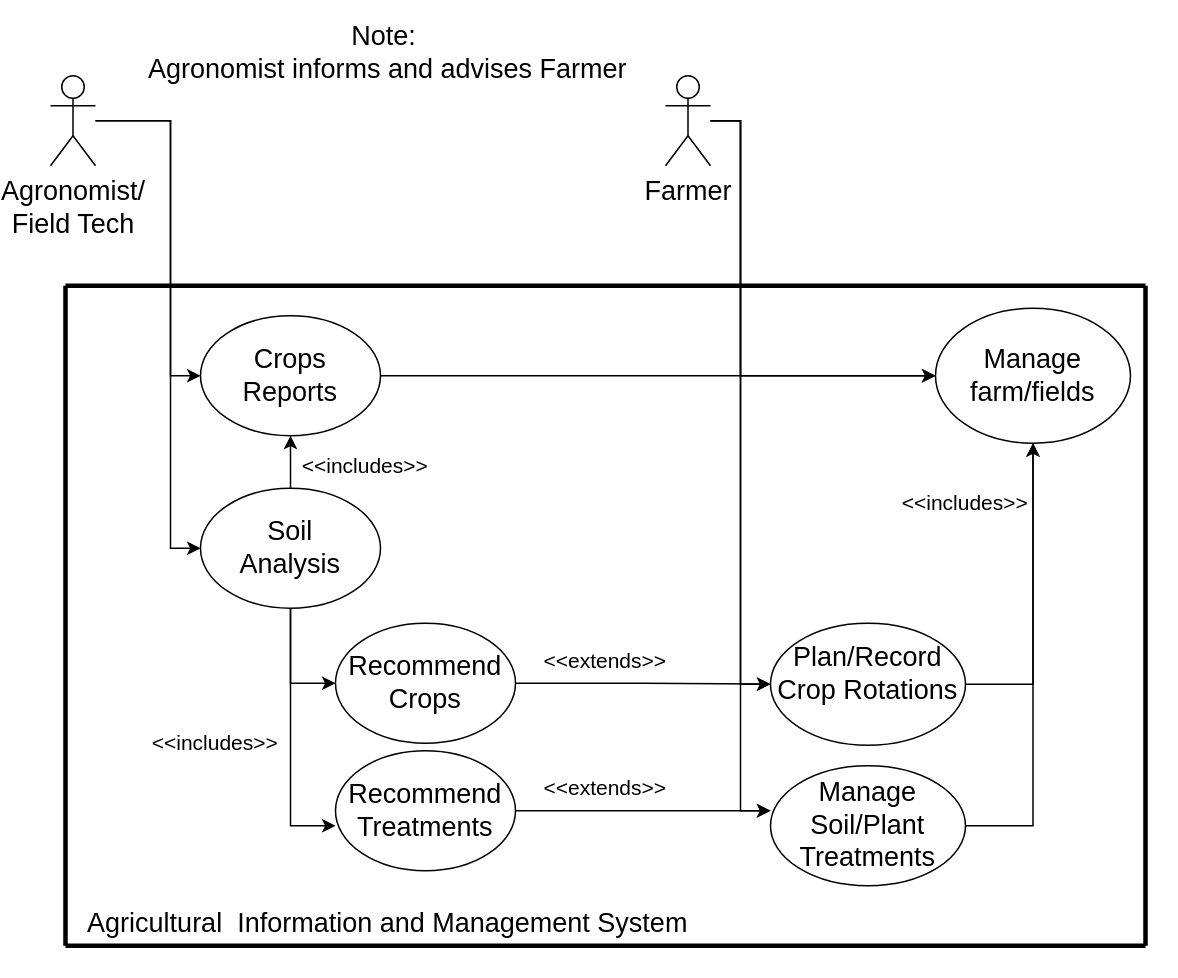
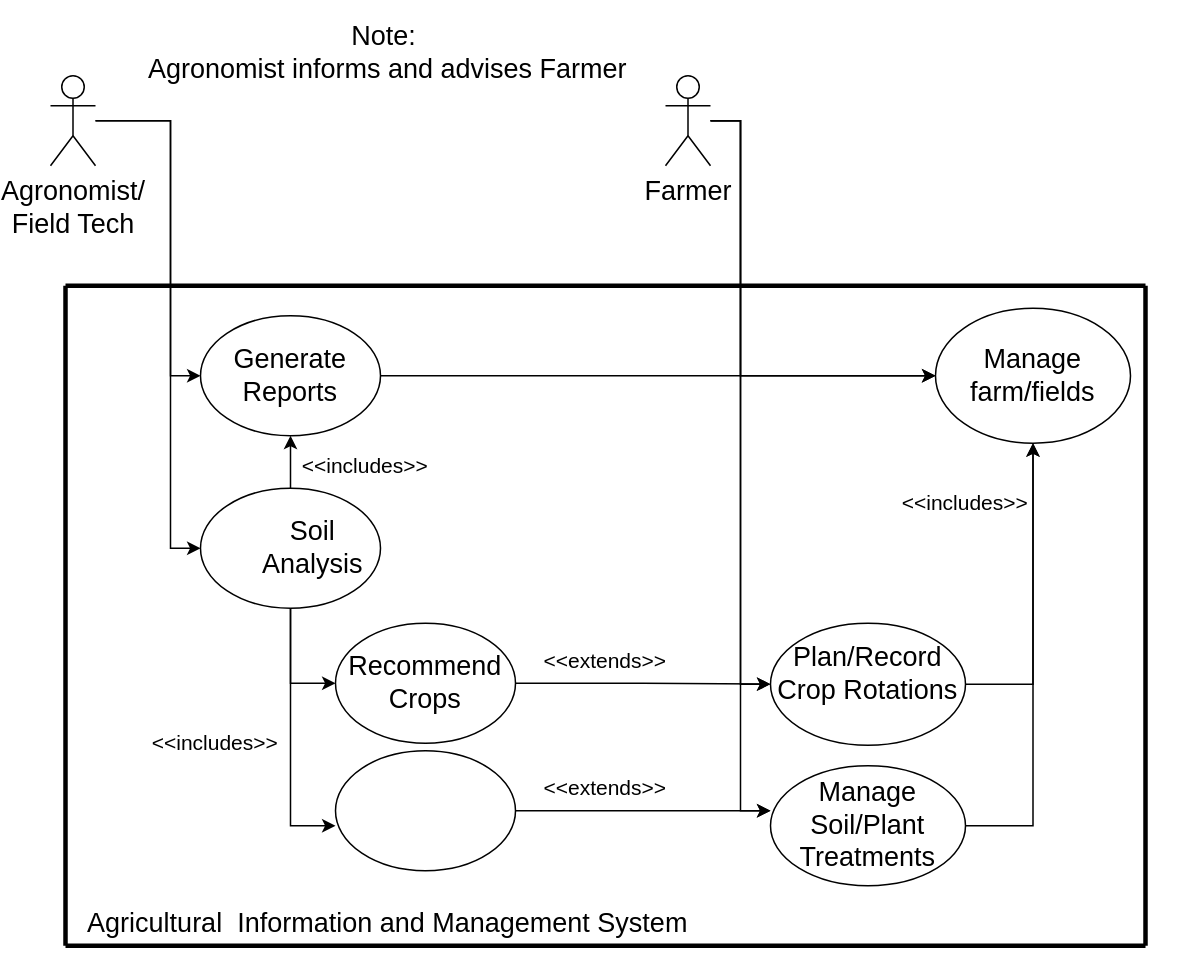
node "Crops Reports": label "Crops Reports" -> "Generate Reports"
node "Soil Analysis": moved (290, 548) -> (313, 548)
node "Recommend Treatments": removed
